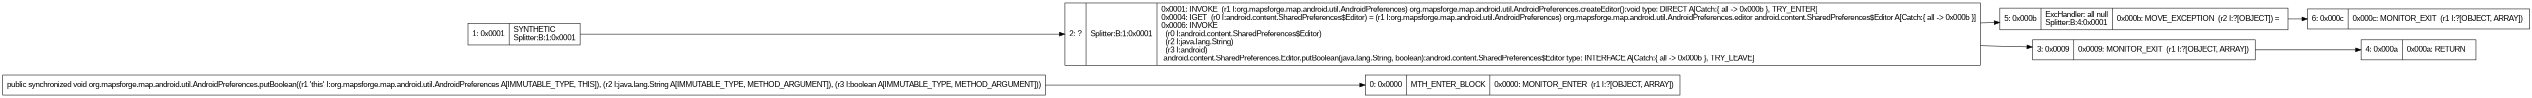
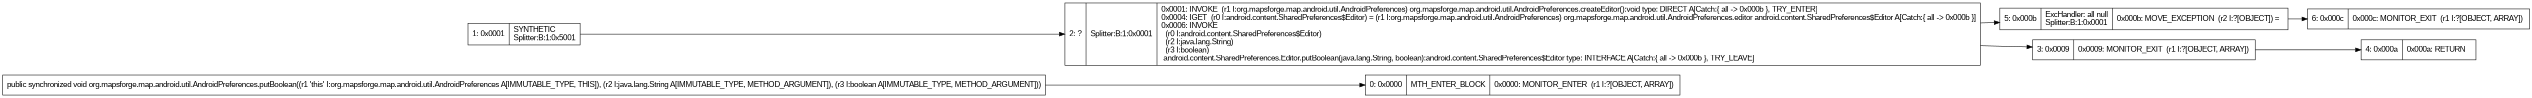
node "5: 0x000b": text "Splitter:B:4:0x0001" -> "Splitter:B:1:0x0001"
node "1: 0x0001": text "Splitter:B:1:0x0001" -> "Splitter:B:1:0x5001"
node "2: ?": text "(r3 I:android)" -> "(r3 I:boolean)"
